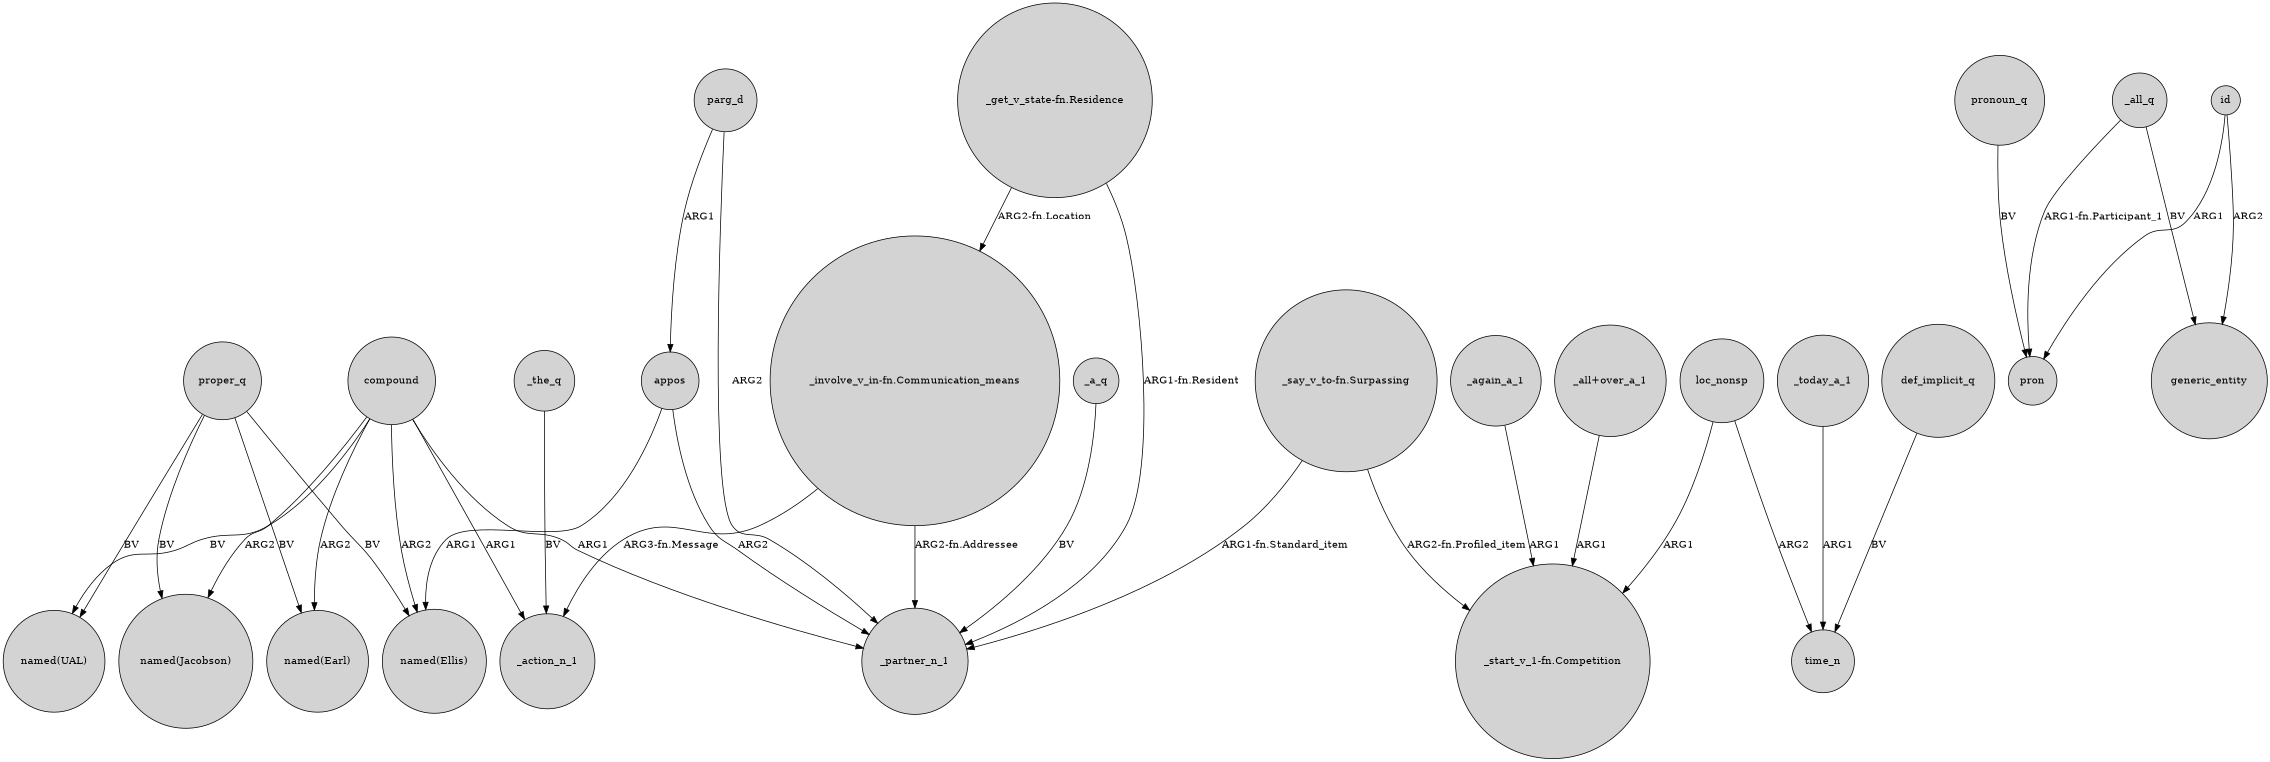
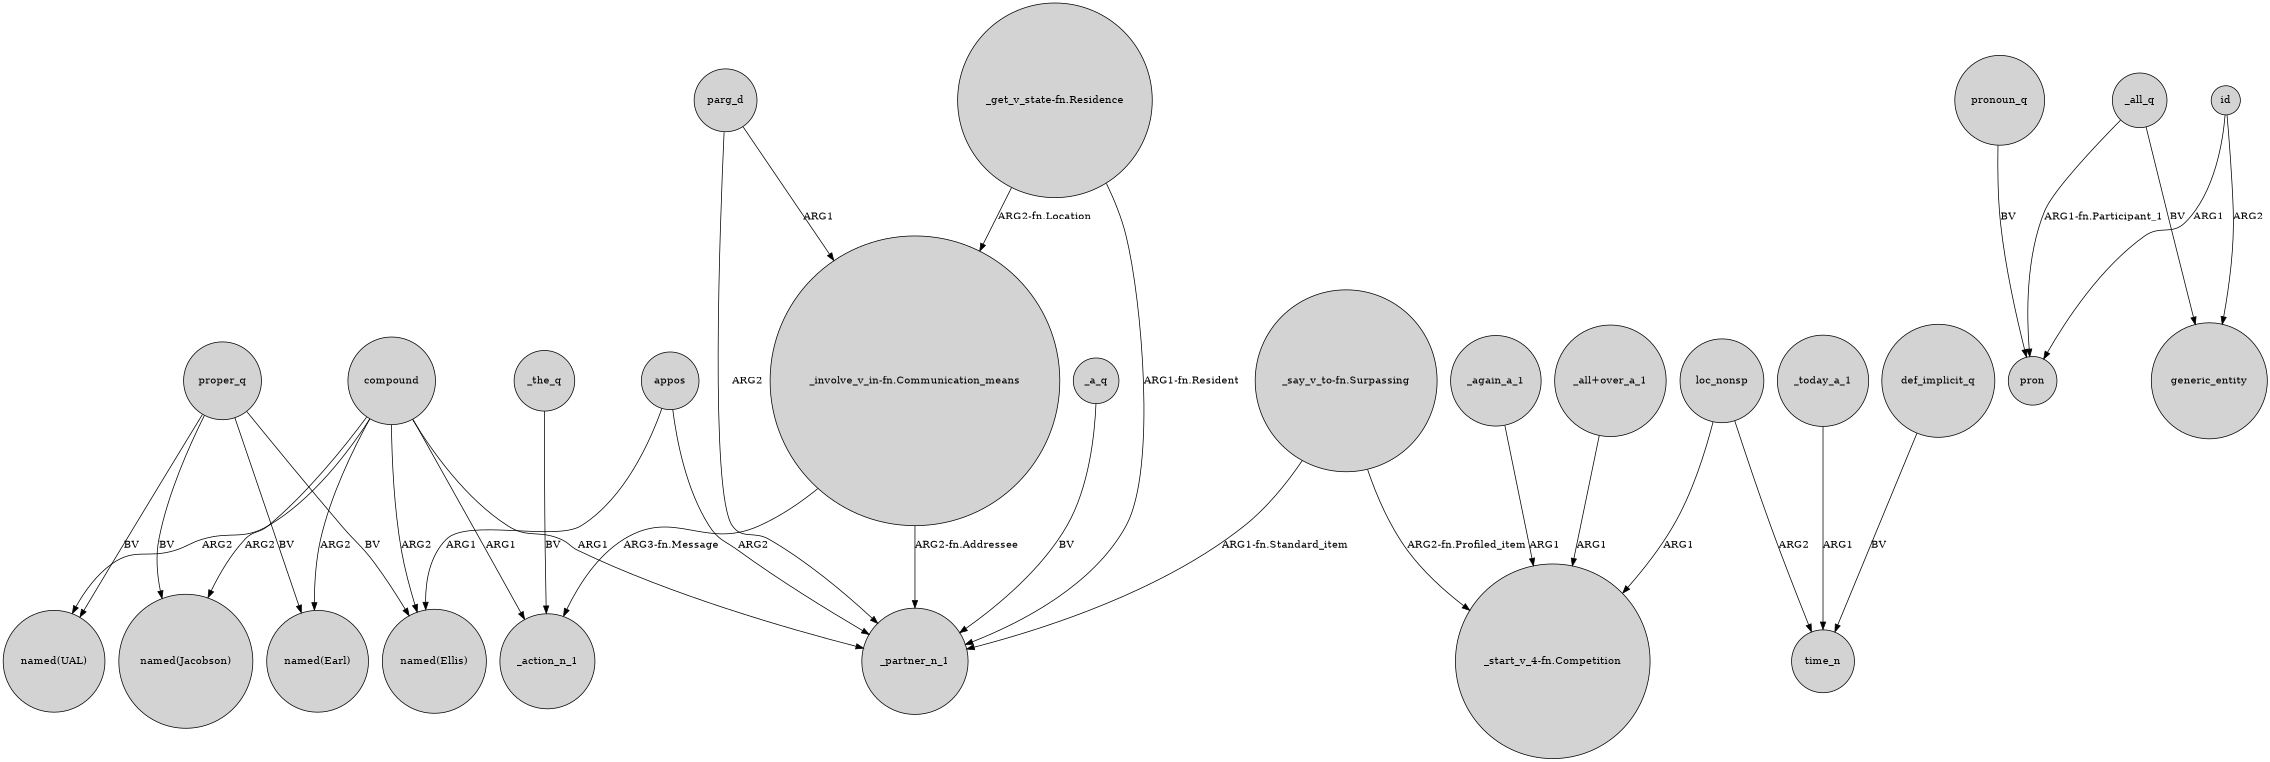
edge "parg_d" -> "appos": now "parg_d" -> "_involve_v_in-fn.Communication_means"
edge "compound" -> "named(UAL)": label "BV" -> "ARG2"
node "_start_v_1-fn.Competition": label "_start_v_1-fn.Competition" -> "_start_v_4-fn.Competition"
